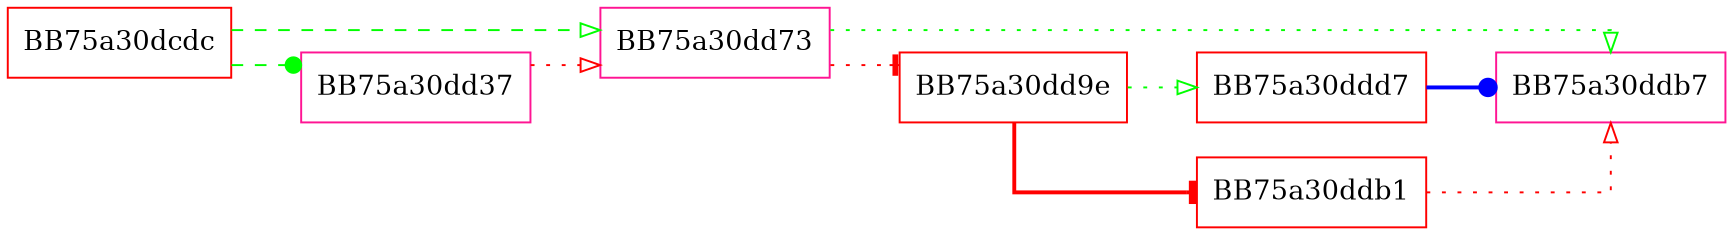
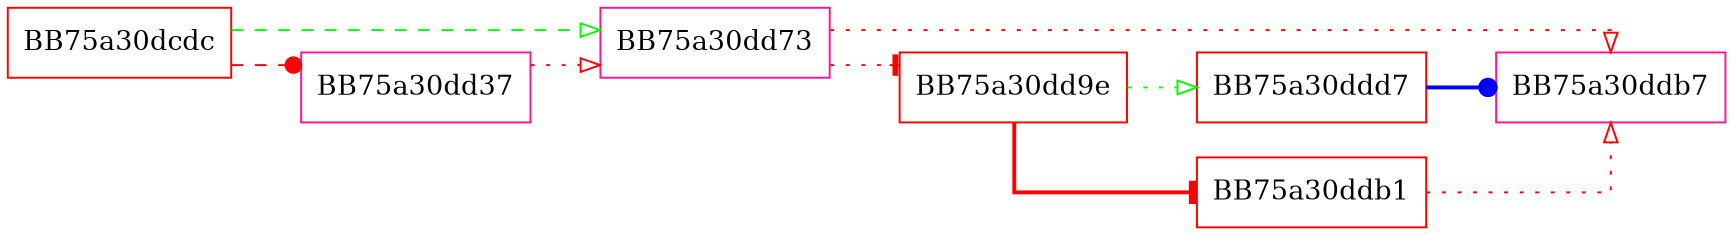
edge "BB75a30dd73" -> "BB75a30ddb7": color green -> red
edge "BB75a30dcdc" -> "BB75a30dd37": color green -> red
